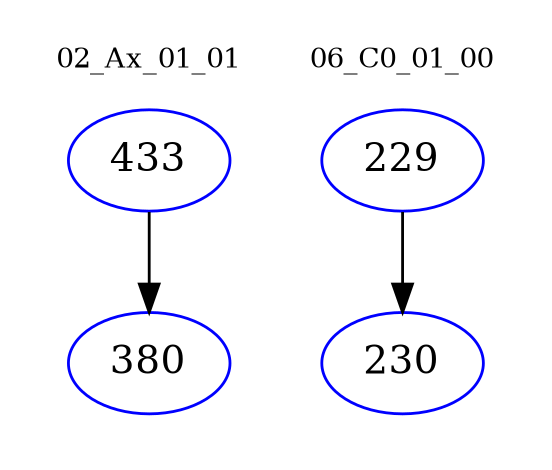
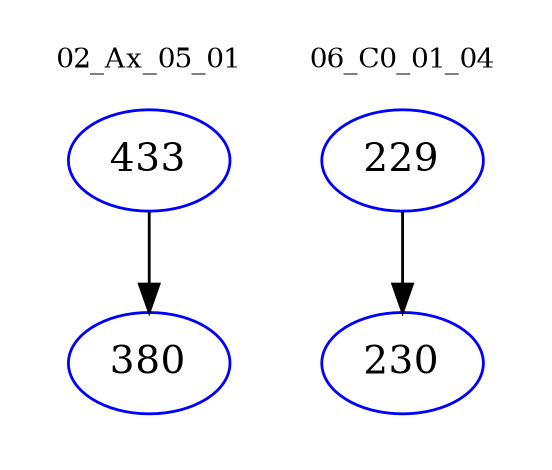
cluster "02_Ax_01_01": label "02_Ax_01_01" -> "02_Ax_05_01"
cluster "06_C0_01_00": label "06_C0_01_00" -> "06_C0_01_04"
